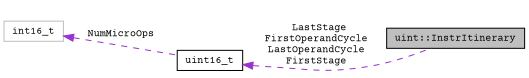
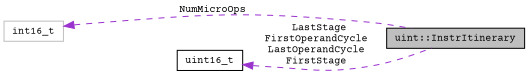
edge "uint16_t" -> "int16_t": now "uint::InstrItinerary" -> "int16_t"
